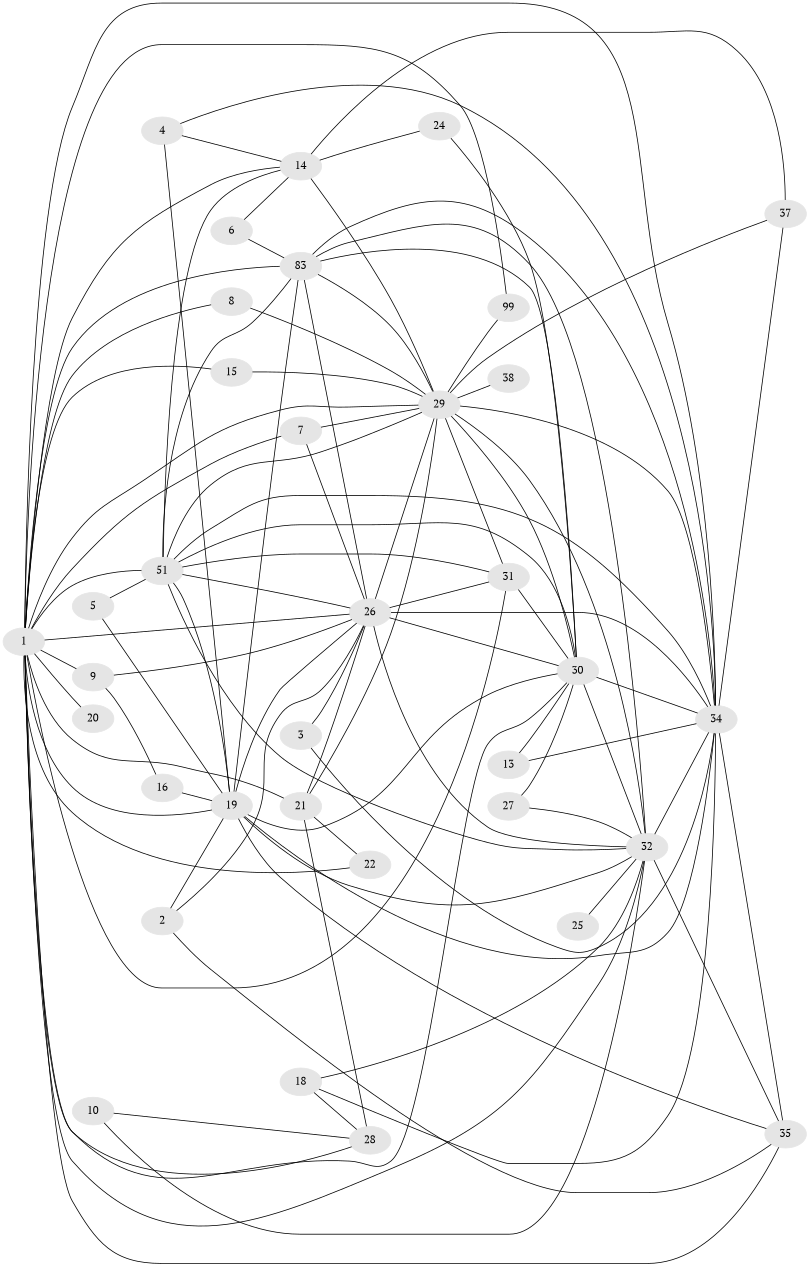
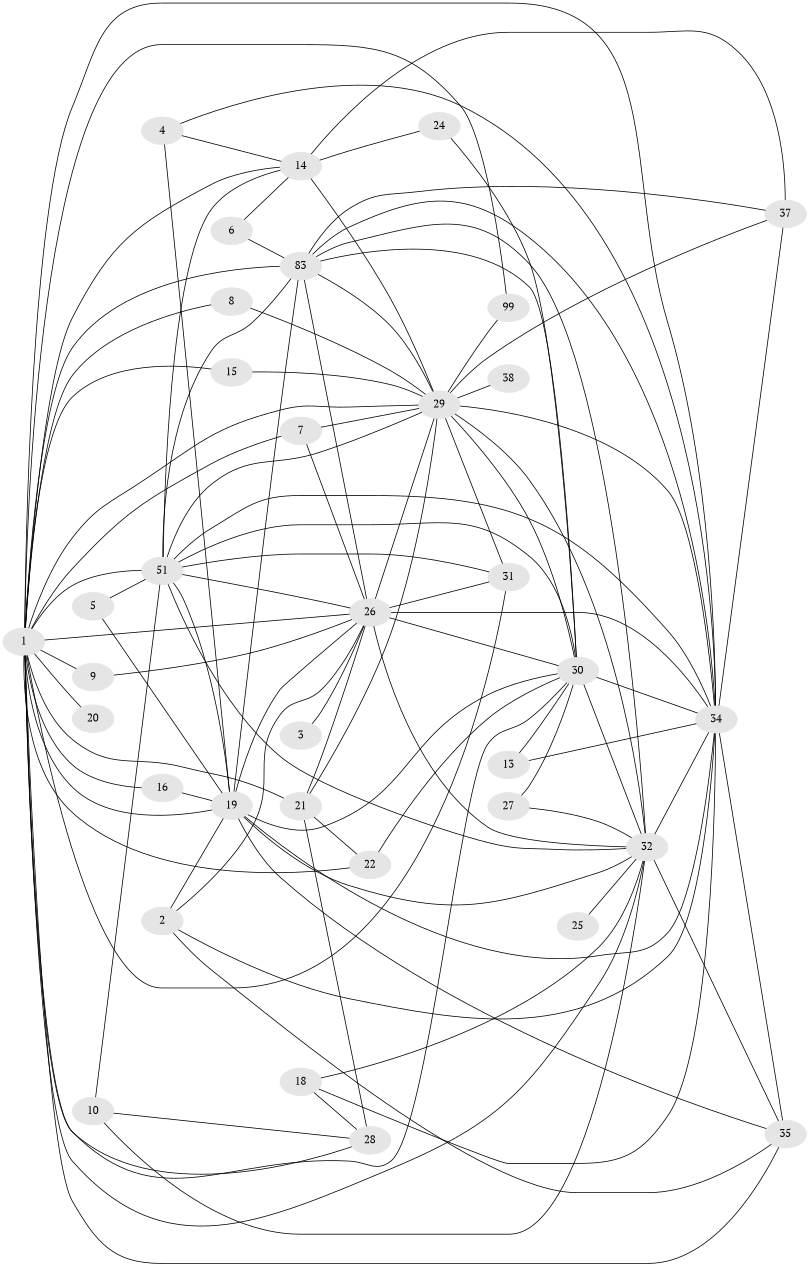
edge "37" -- "83": added
edge "31" -- "30": now "22" -- "30"
edge "9" -- "16": now "1" -- "16"
edge "51" -- "10": added
edge "34" -- "3": now "34" -- "2"
